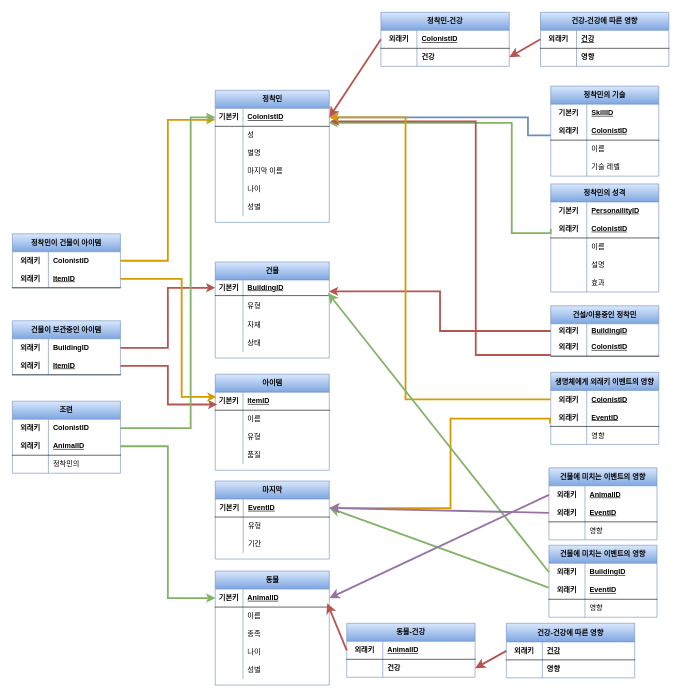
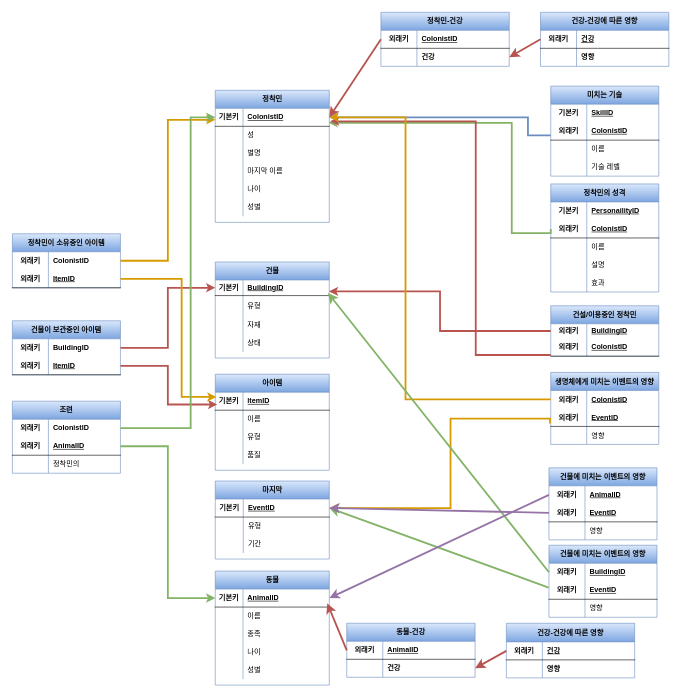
node "정착민의 기술": label "정착민의 기술" -> "미치는 기술"
node "정착민이 건물이 아이템": label "정착민이 건물이 아이템" -> "정착민이 소유중인 아이템"
node "생명체에게 외래키 이벤트의 영향": label "생명체에게 외래키 이벤트의 영향" -> "생명체에게 미치는 이벤트의 영향"
